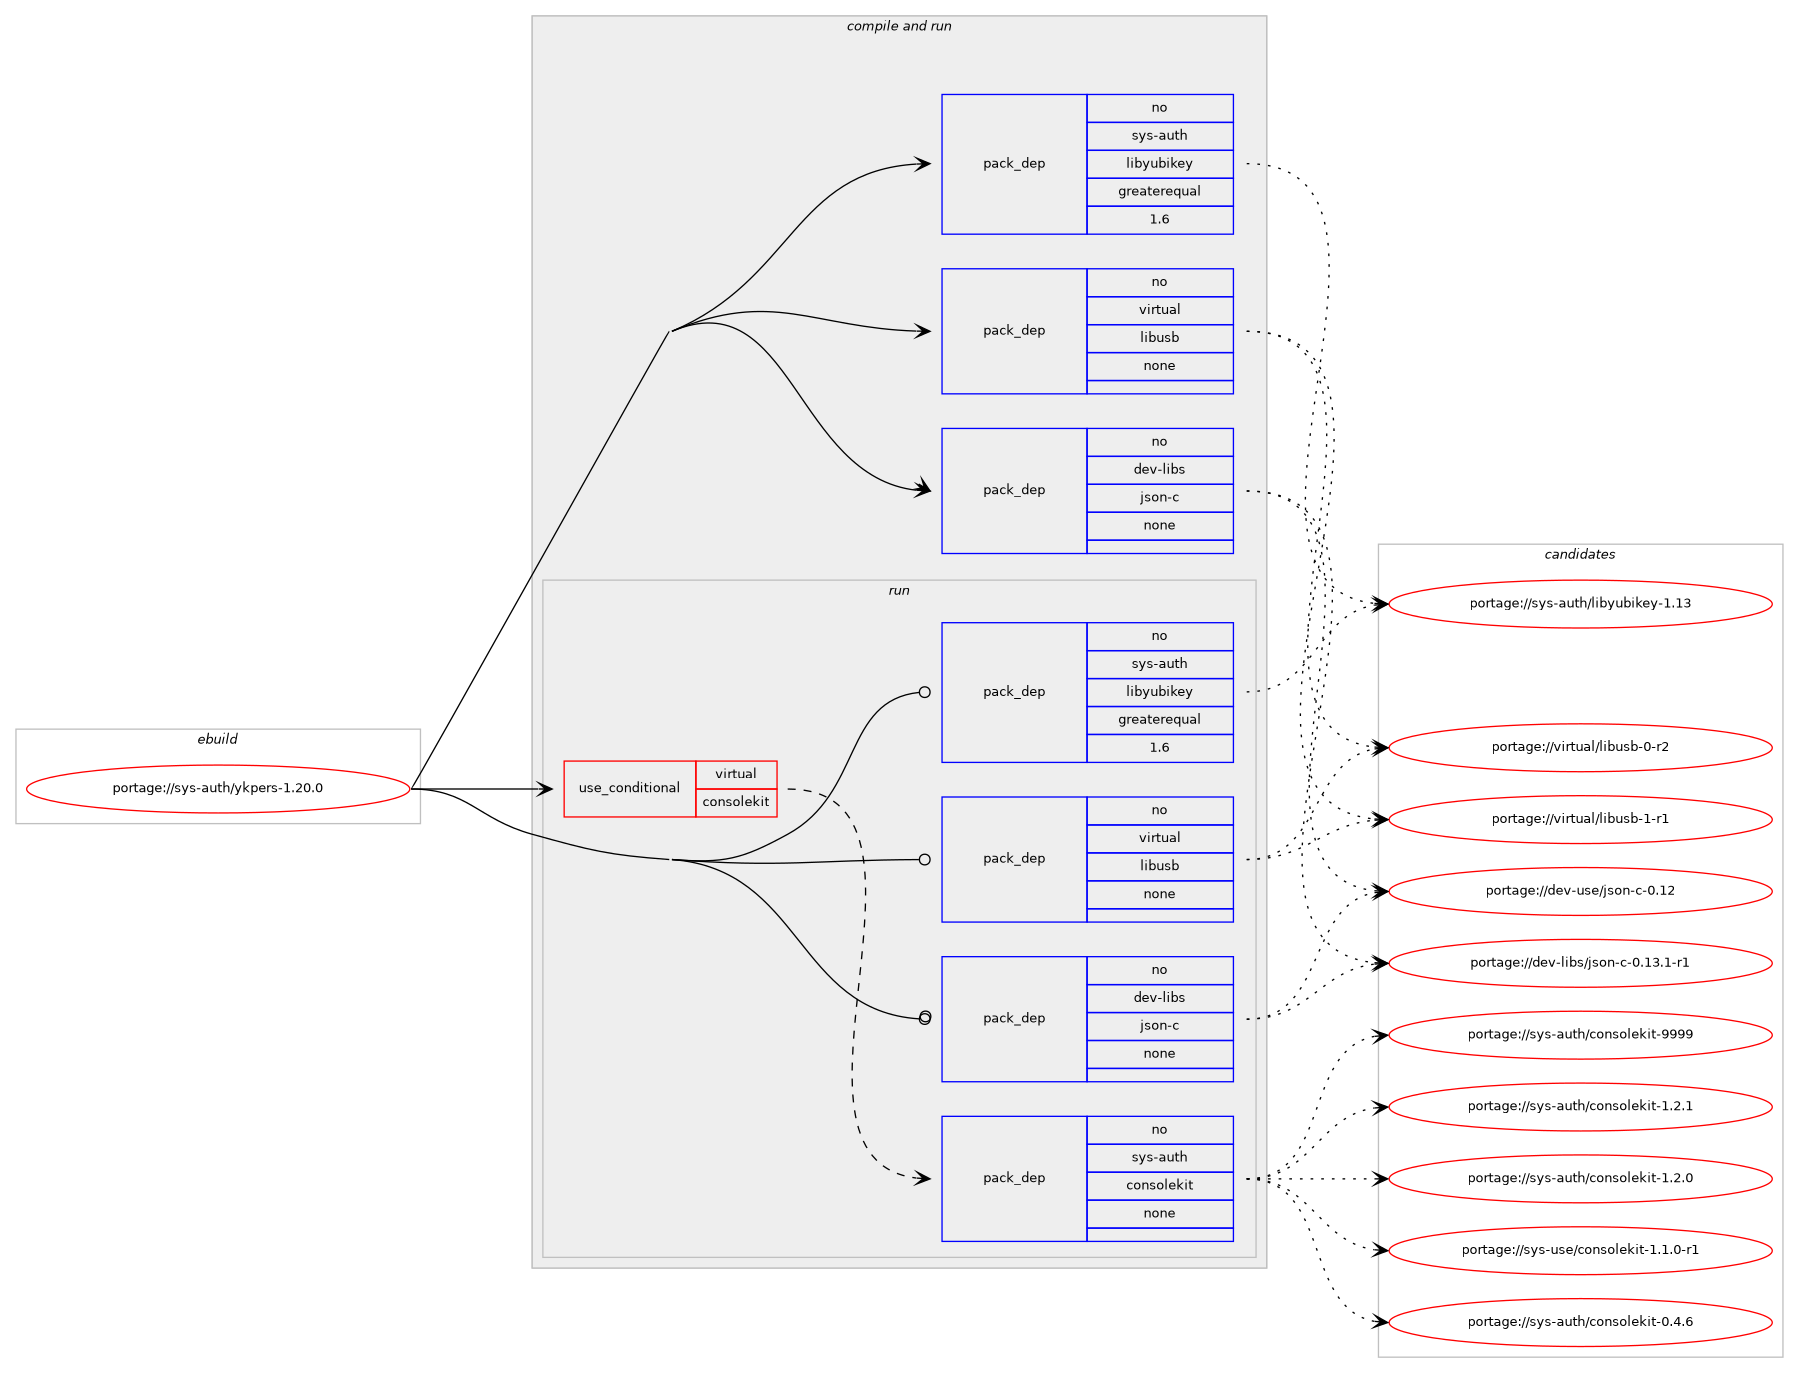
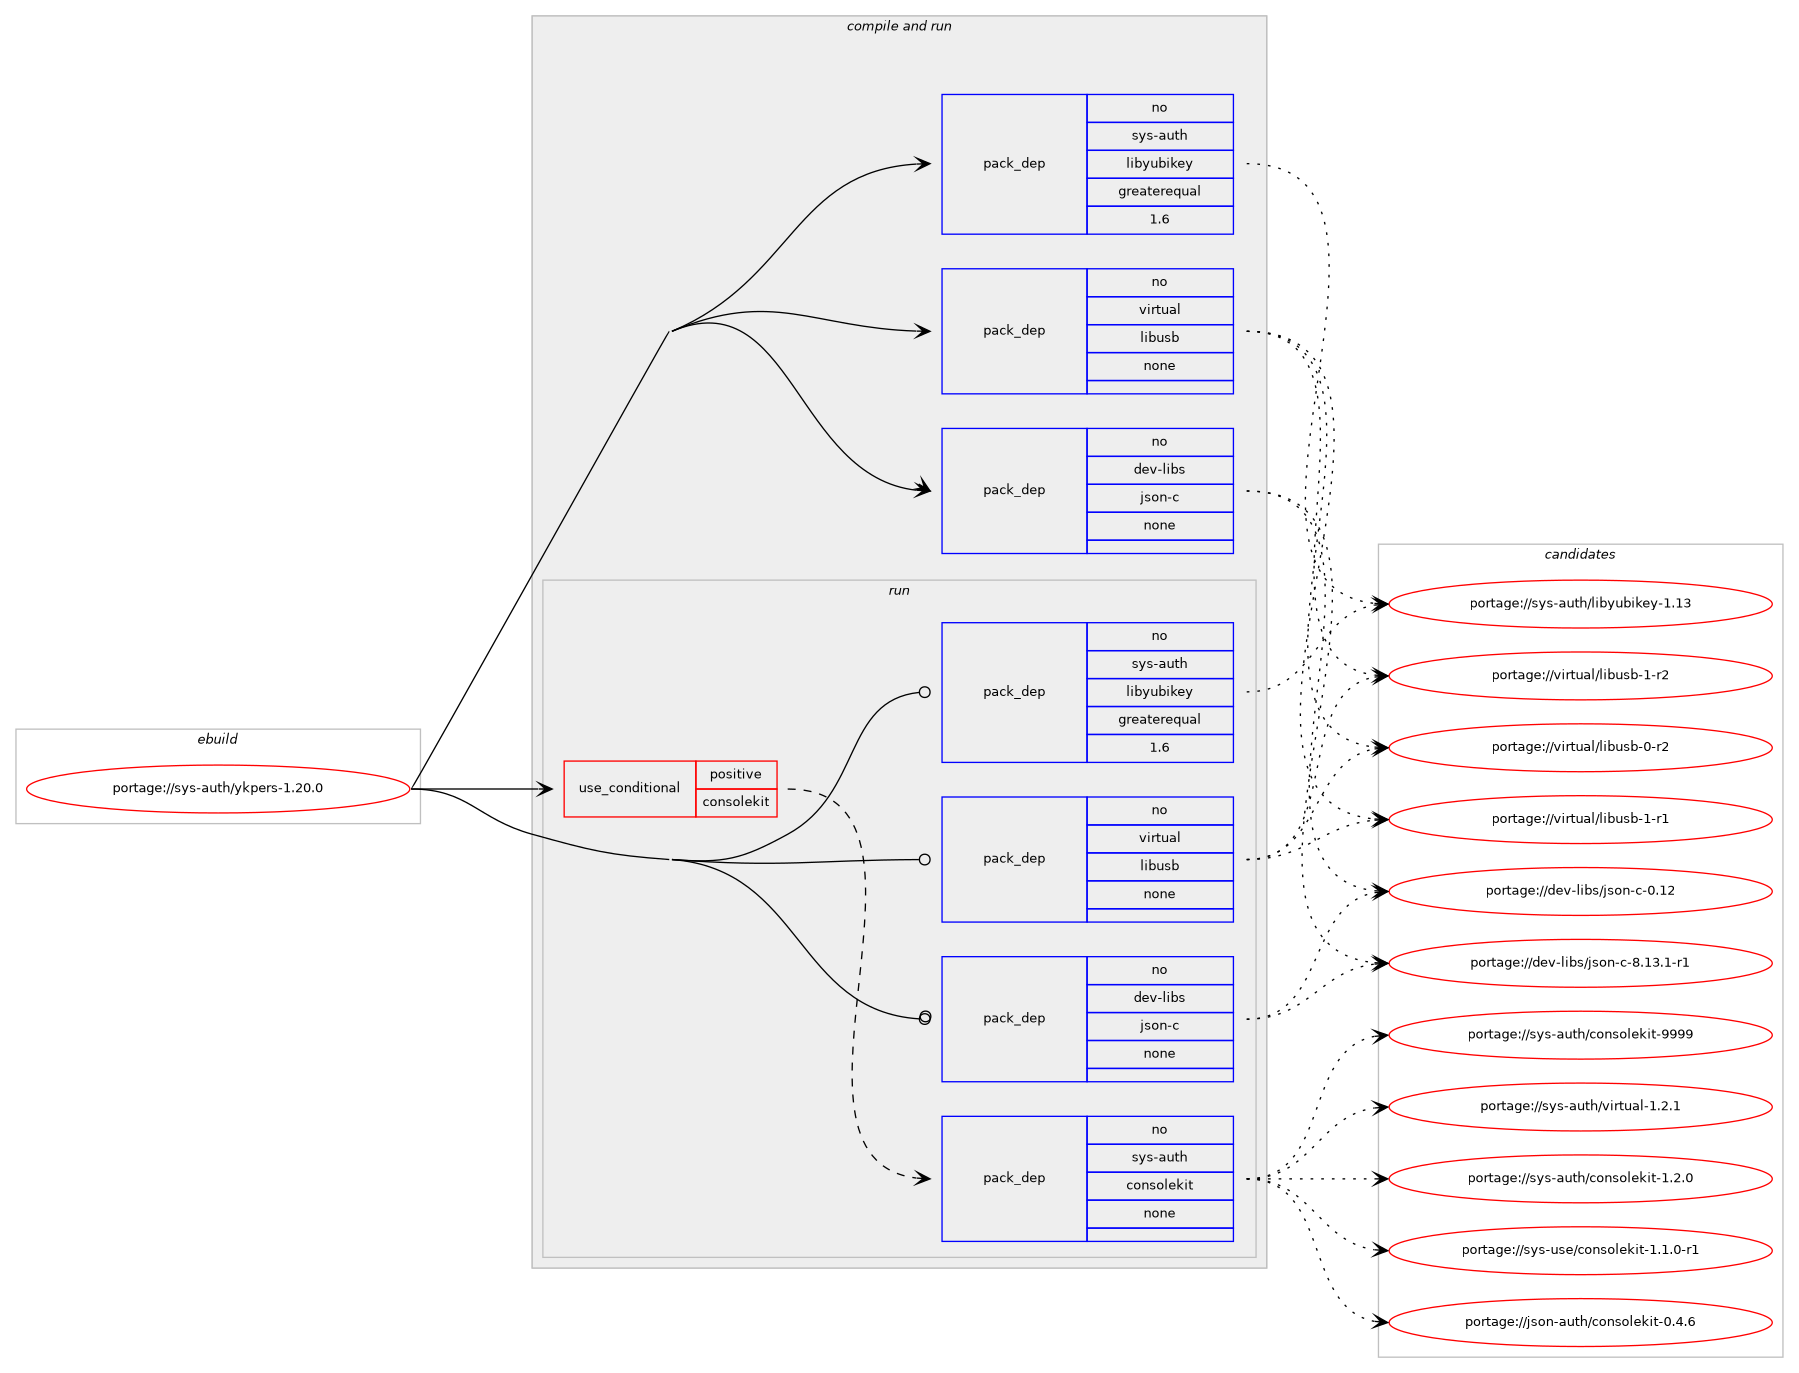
node "portage://virtual/libusb-1-r2": added
node "use_conditional": text "virtual" -> "positive"
node "portage://dev-use/json-c-0.12": label "portage://dev-use/json-c-0.12" -> "portage://dev-libs/json-c-0.12"
node "portage://dev-libs/json-c-0.13.1-r1": label "portage://dev-libs/json-c-0.13.1-r1" -> "portage://dev-libs/json-c-8.13.1-r1"
node "portage://sys-auth/consolekit-1.2.1": label "portage://sys-auth/consolekit-1.2.1" -> "portage://sys-auth/virtual-1.2.1"
node "portage://sys-auth/consolekit-0.4.6": label "portage://sys-auth/consolekit-0.4.6" -> "portage://json-auth/consolekit-0.4.6"
